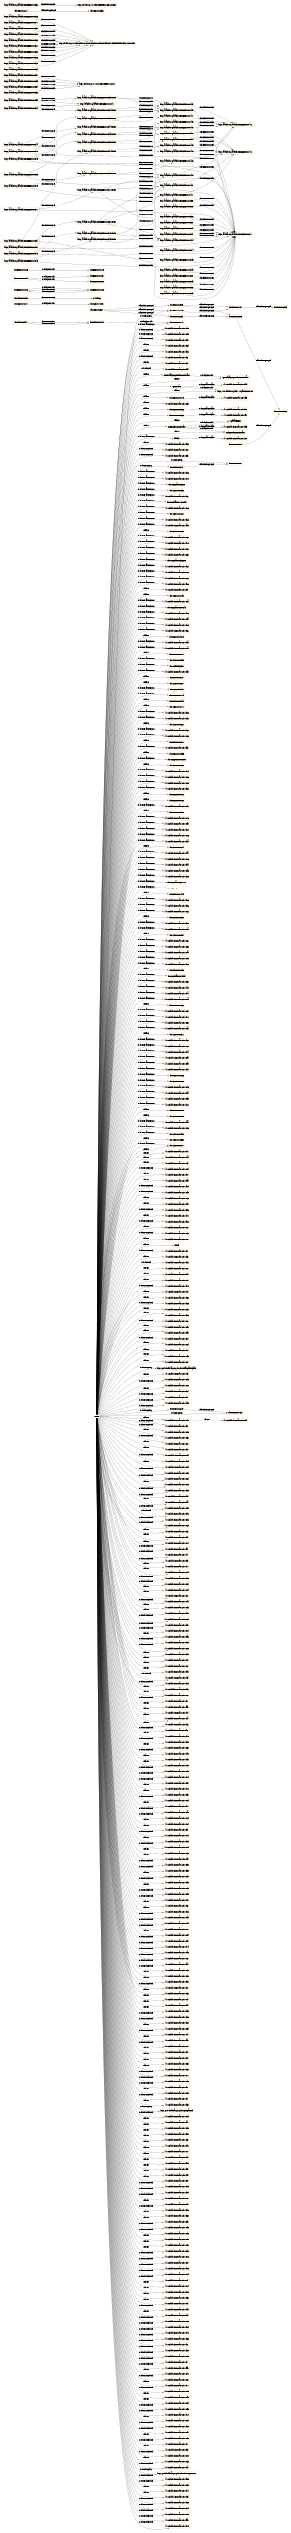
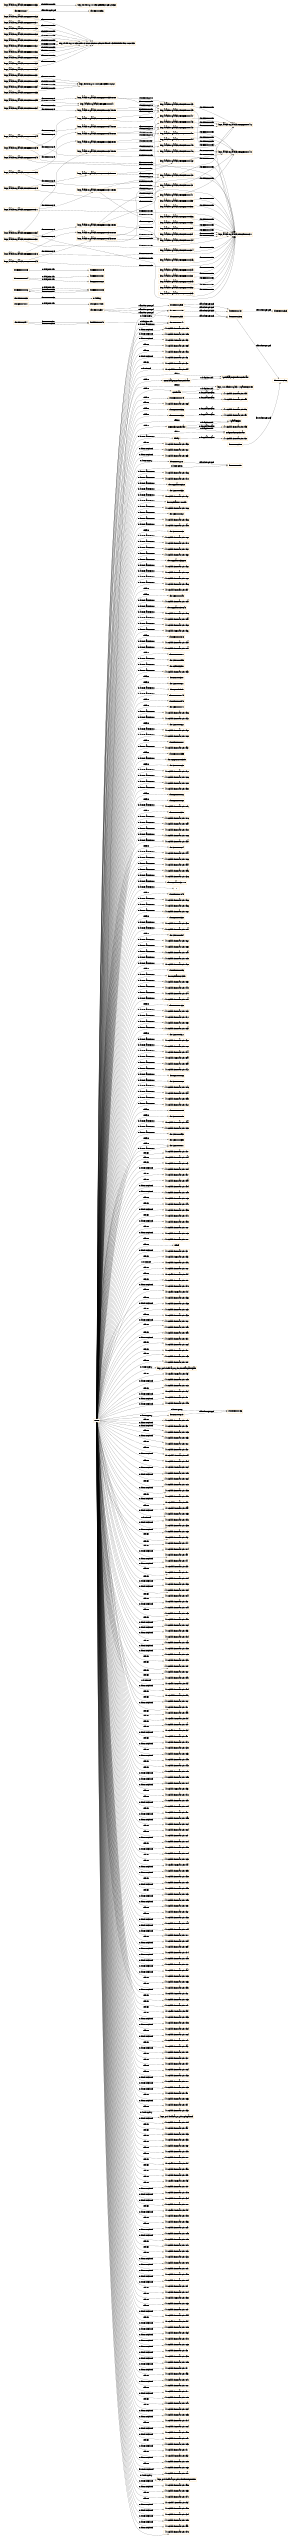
edge "obo:RO_0002508" -> "obo:RO_0002566": label "rdfs:subPropertyOf" -> "first:subPropertyOf"
edge "-47103ddd:150e00a0729:-7e8b" -> "-47103ddd:150e00a0729:-7f8b": now "NULL" -> "-47103ddd:150e00a0729:-7f8b"
edge "NULL" -> "-47103ddd:150e00a0729:-7ea1": label "owl:intersectionOf" -> "first:intersectionOf"
